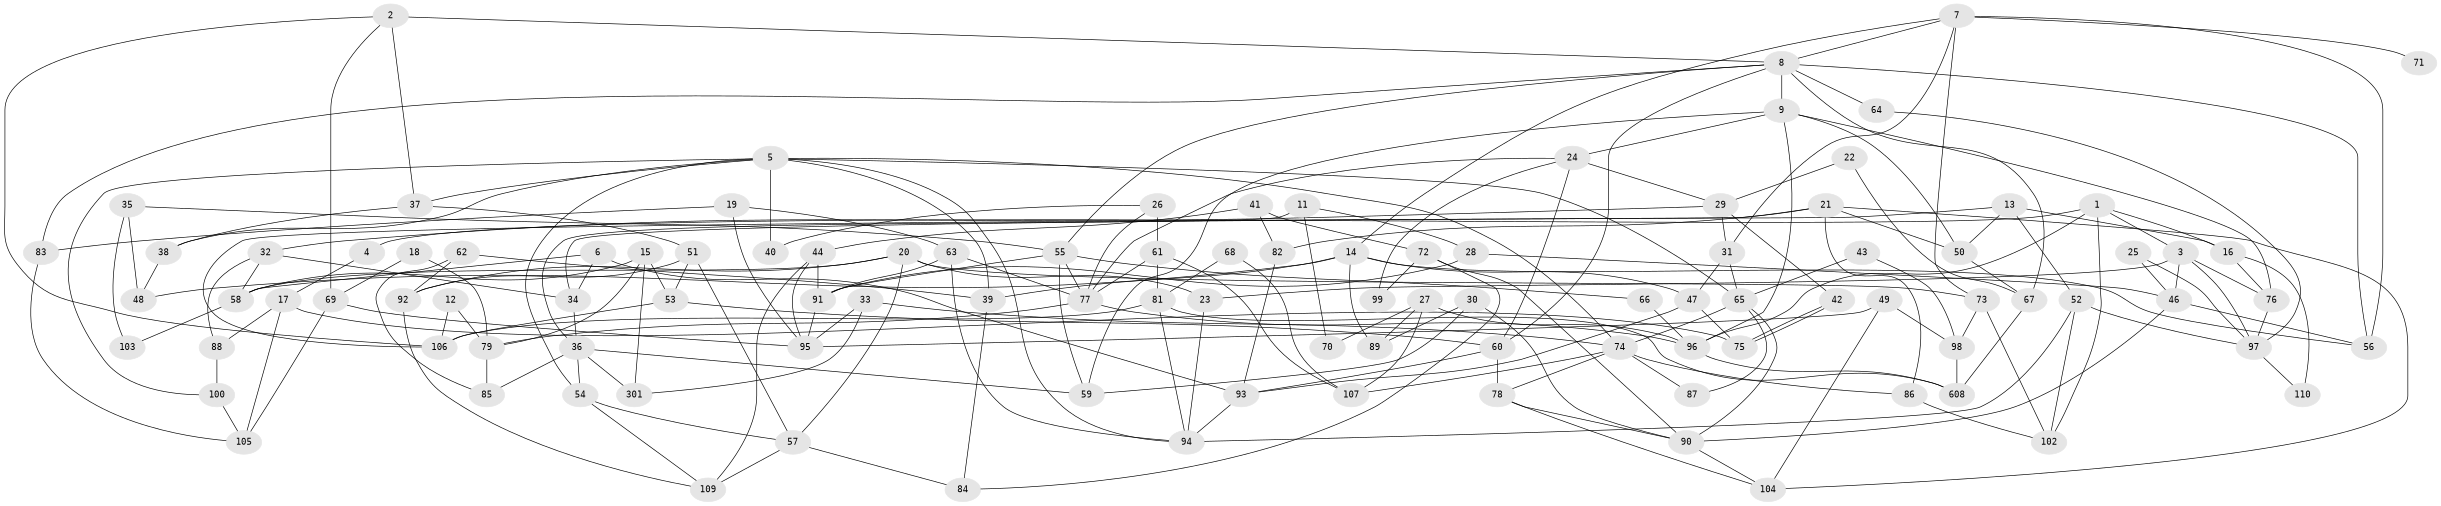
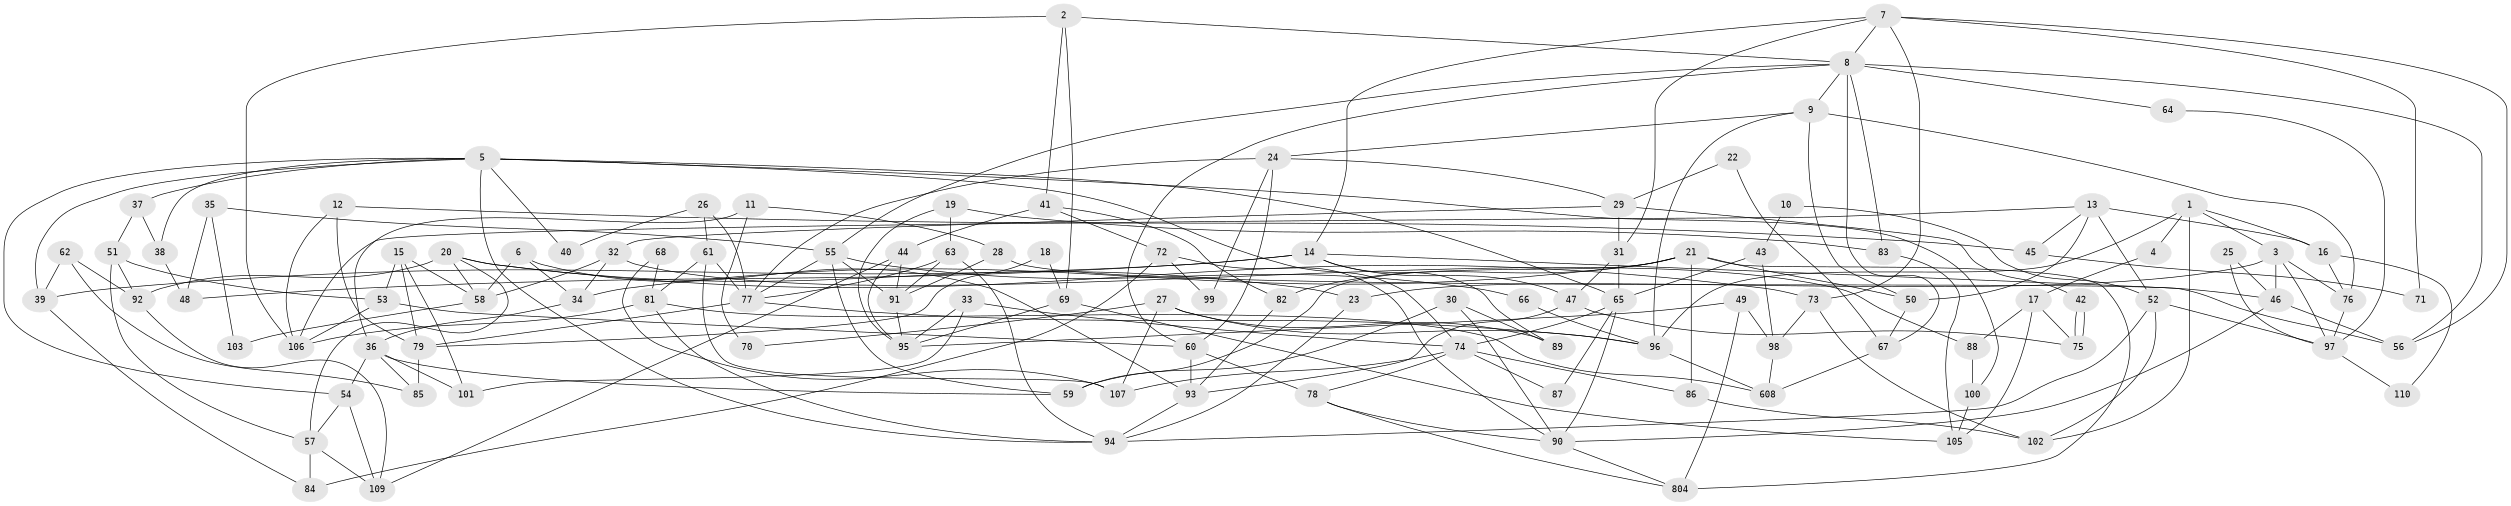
edge "2" -- "37": now "2" -- "41"
edge "9" -- "59": now "21" -- "59"
node "10": added
node "45": added
node "301": label "301" -> "101"
node "104": label "104" -> "804"
